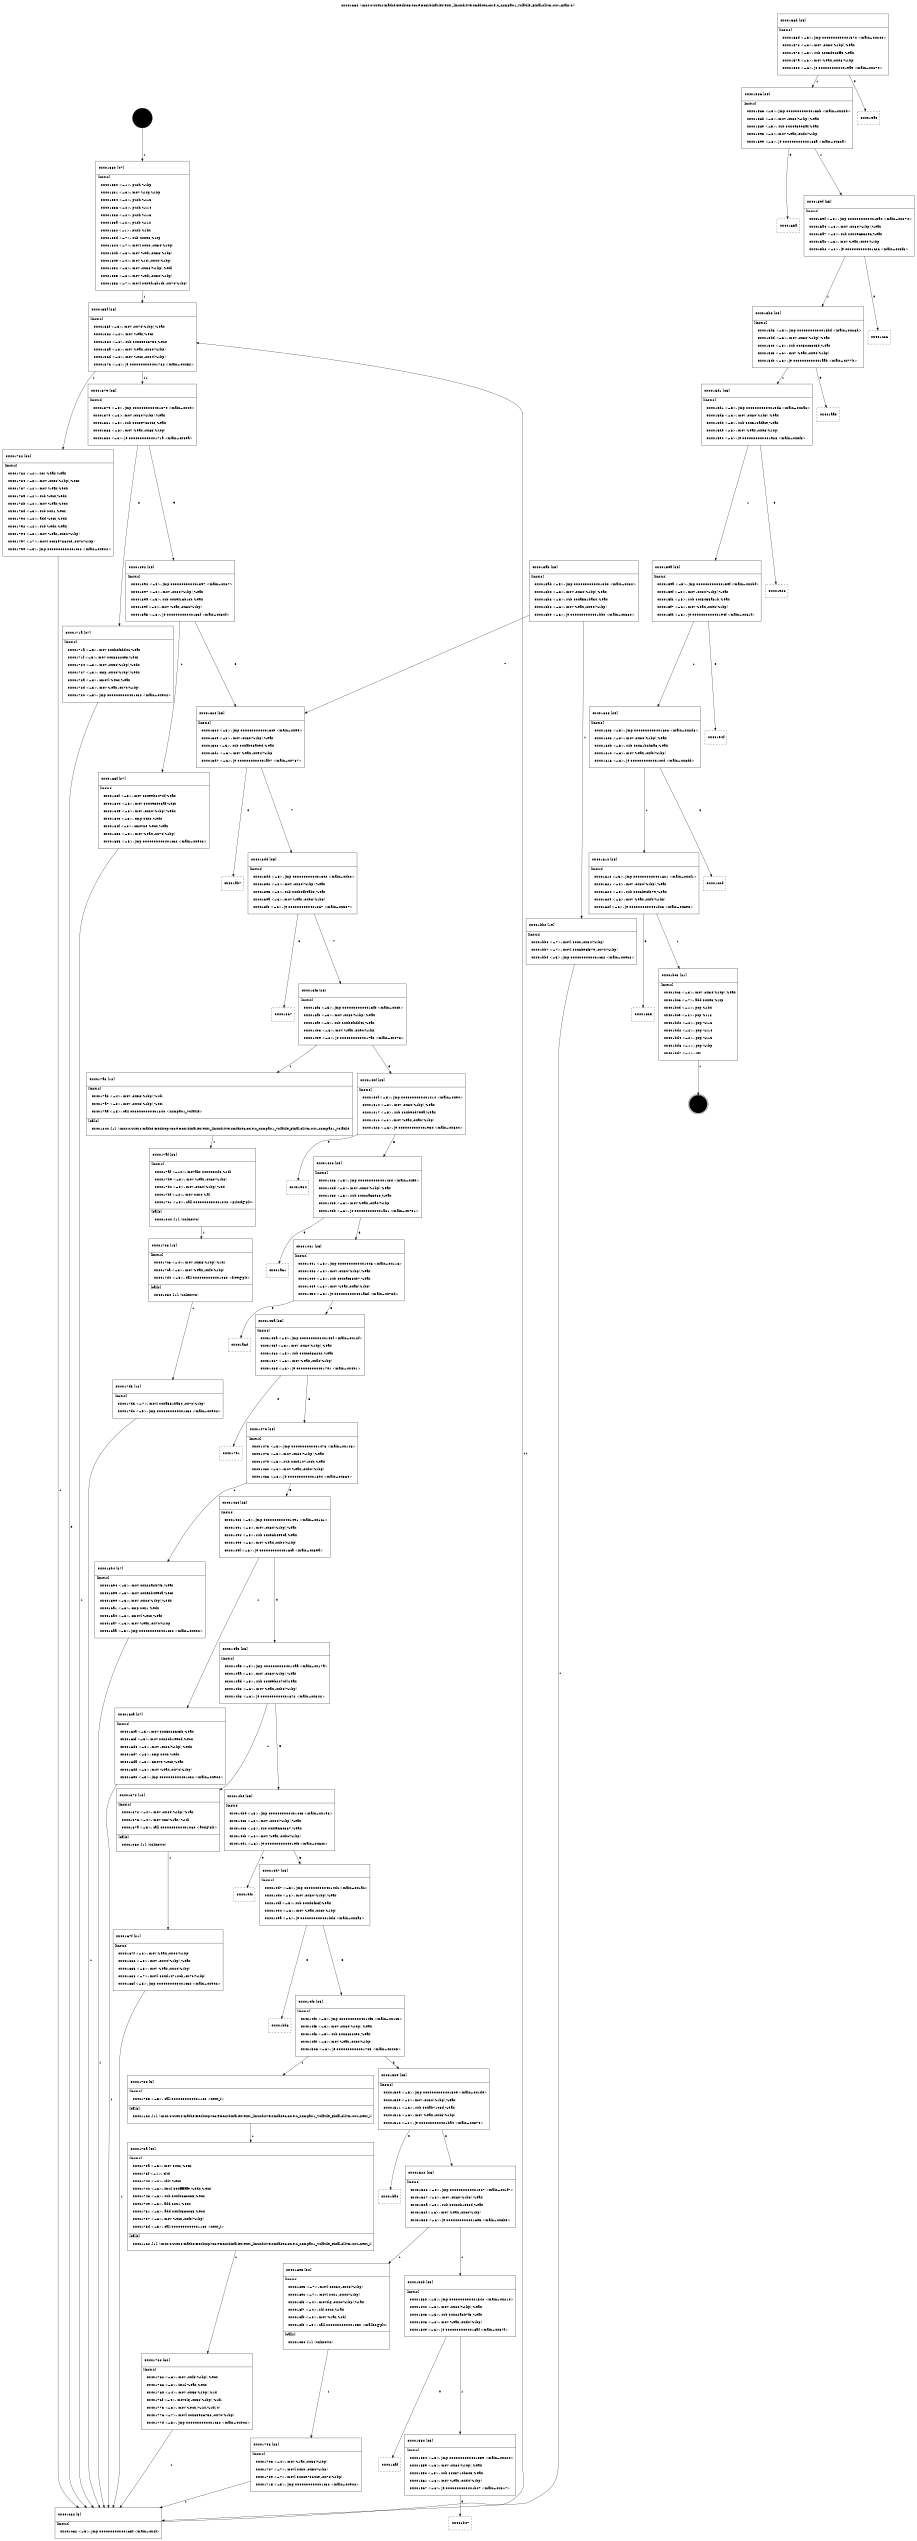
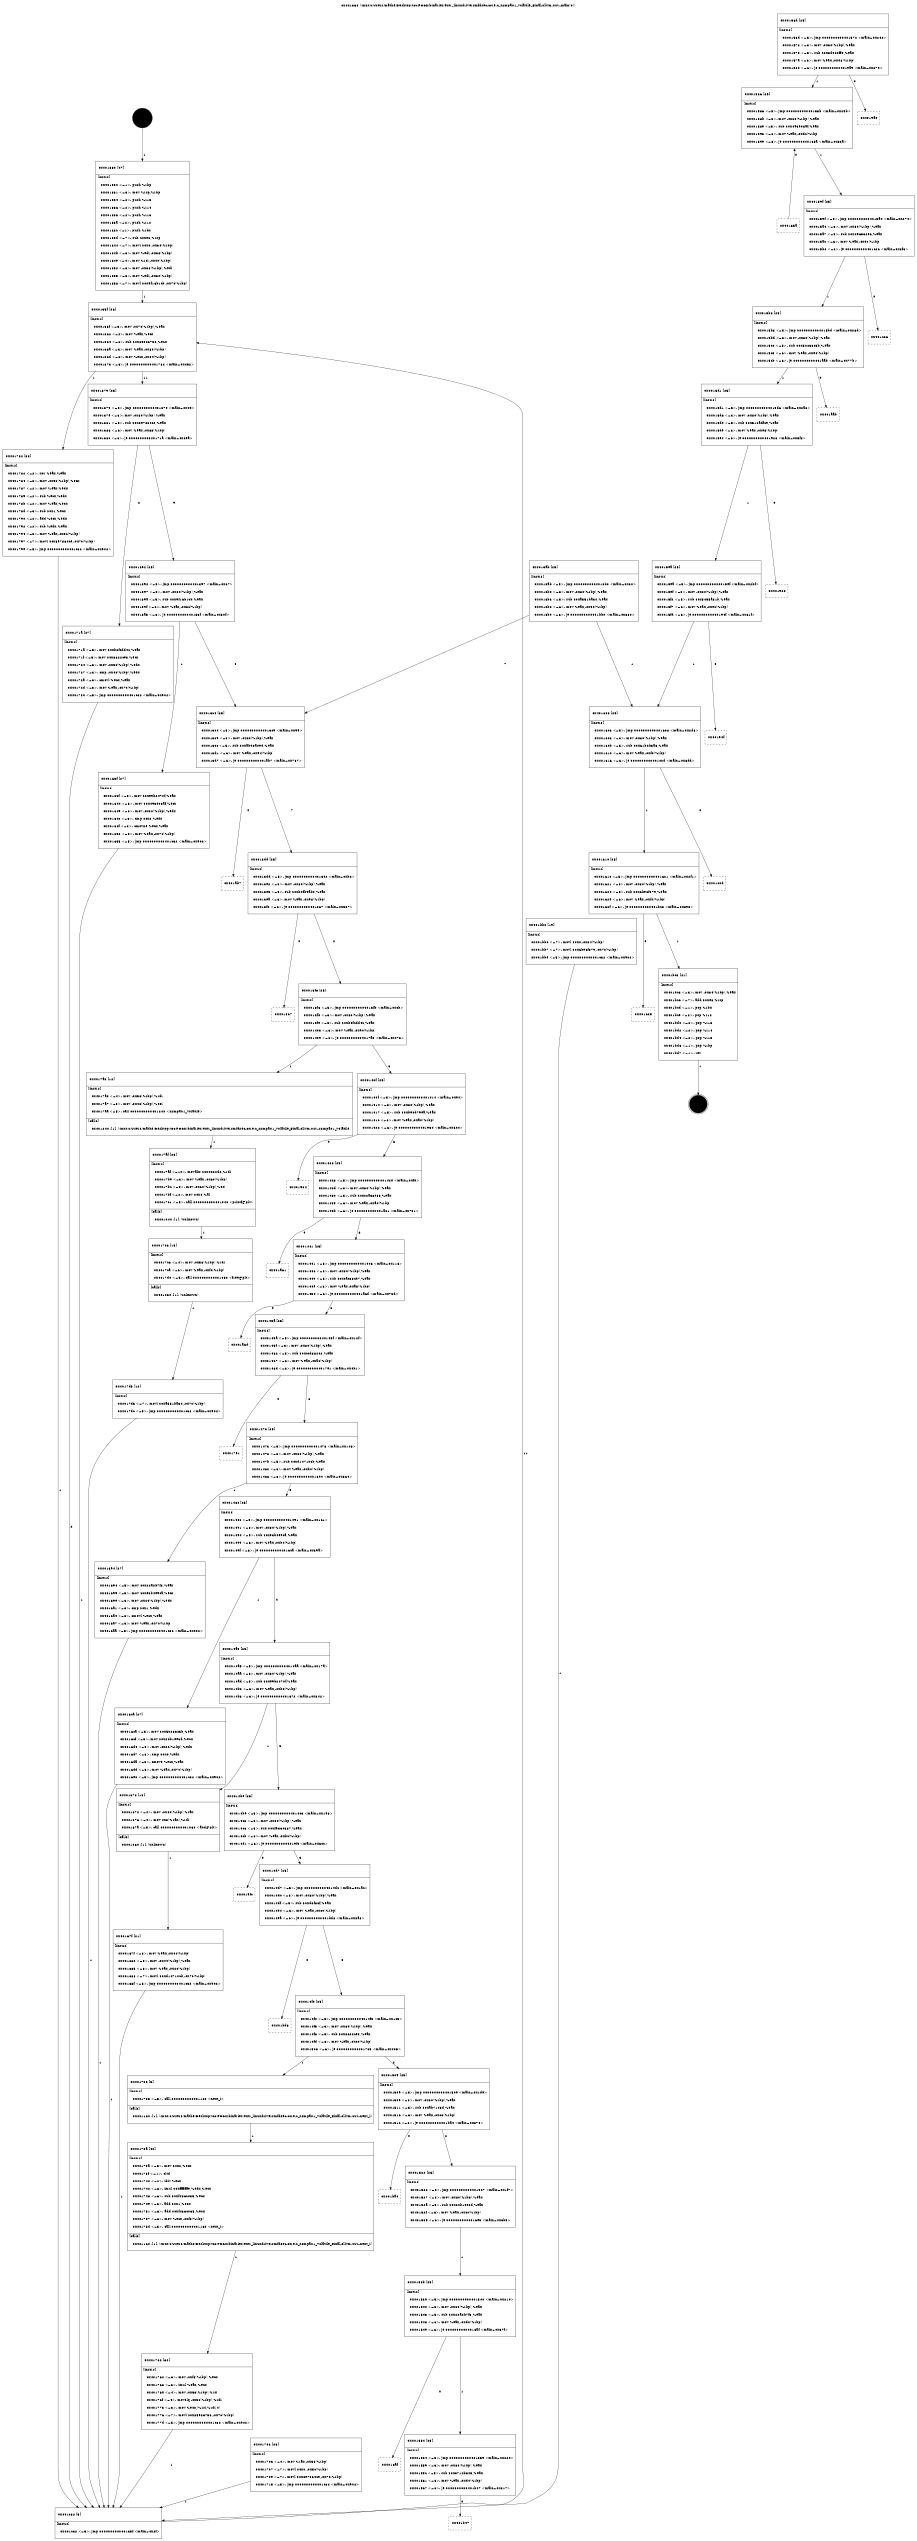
edge "0x401586 [25]" -> "0x40165a": reversed
edge "0x4013ab [25]" -> "0x401bb0 [19]": now "0x4013ab [25]" -> "0x401603 [25]"
edge "0x4013dd [25]" -> "0x4013f6 [25]": label " 7" -> " 2"
node "0x4016e5 [30]": removed
